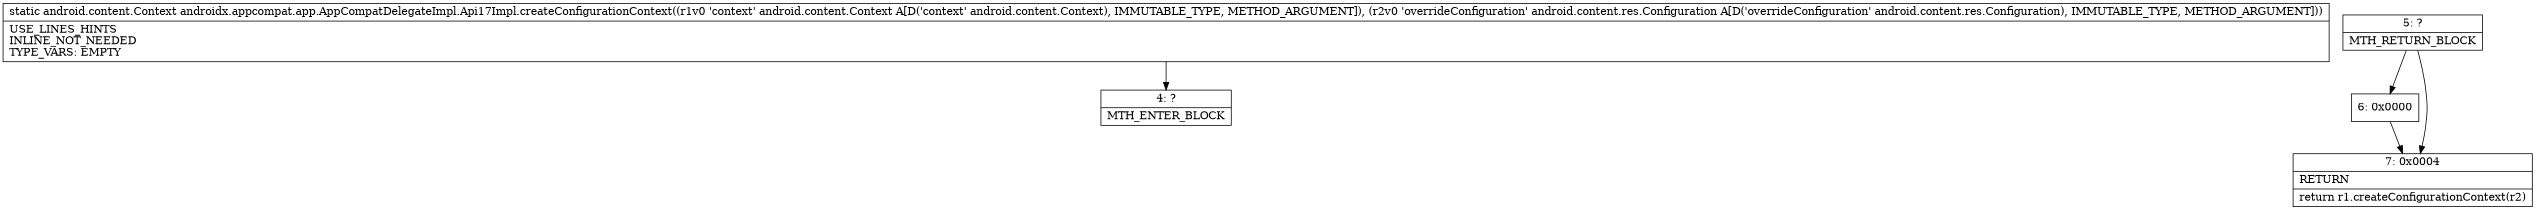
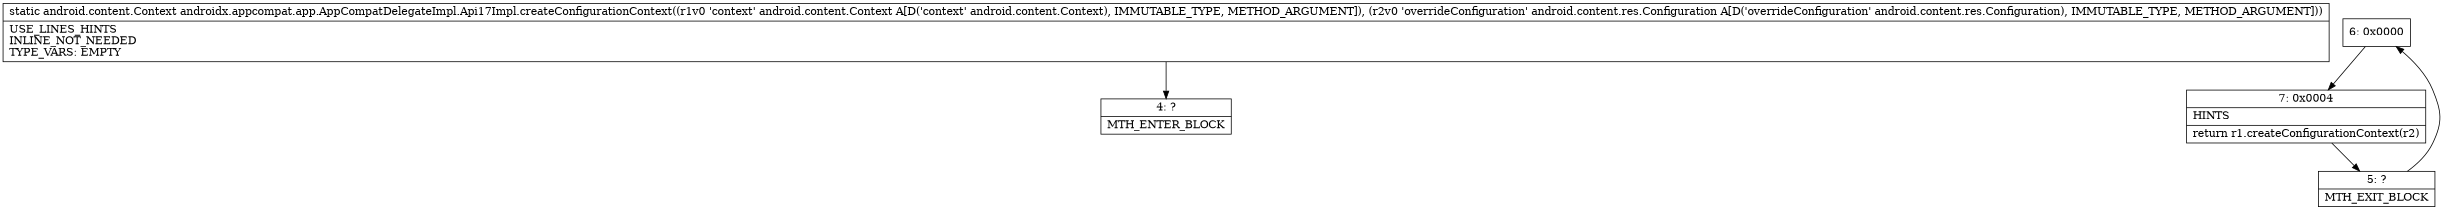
node "5: ?": text "MTH_RETURN_BLOCK" -> "MTH_EXIT_BLOCK"
edge "5: ?" -> "7: 0x0004": reversed
node "7: 0x0004": text "RETURN" -> "HINTS"
